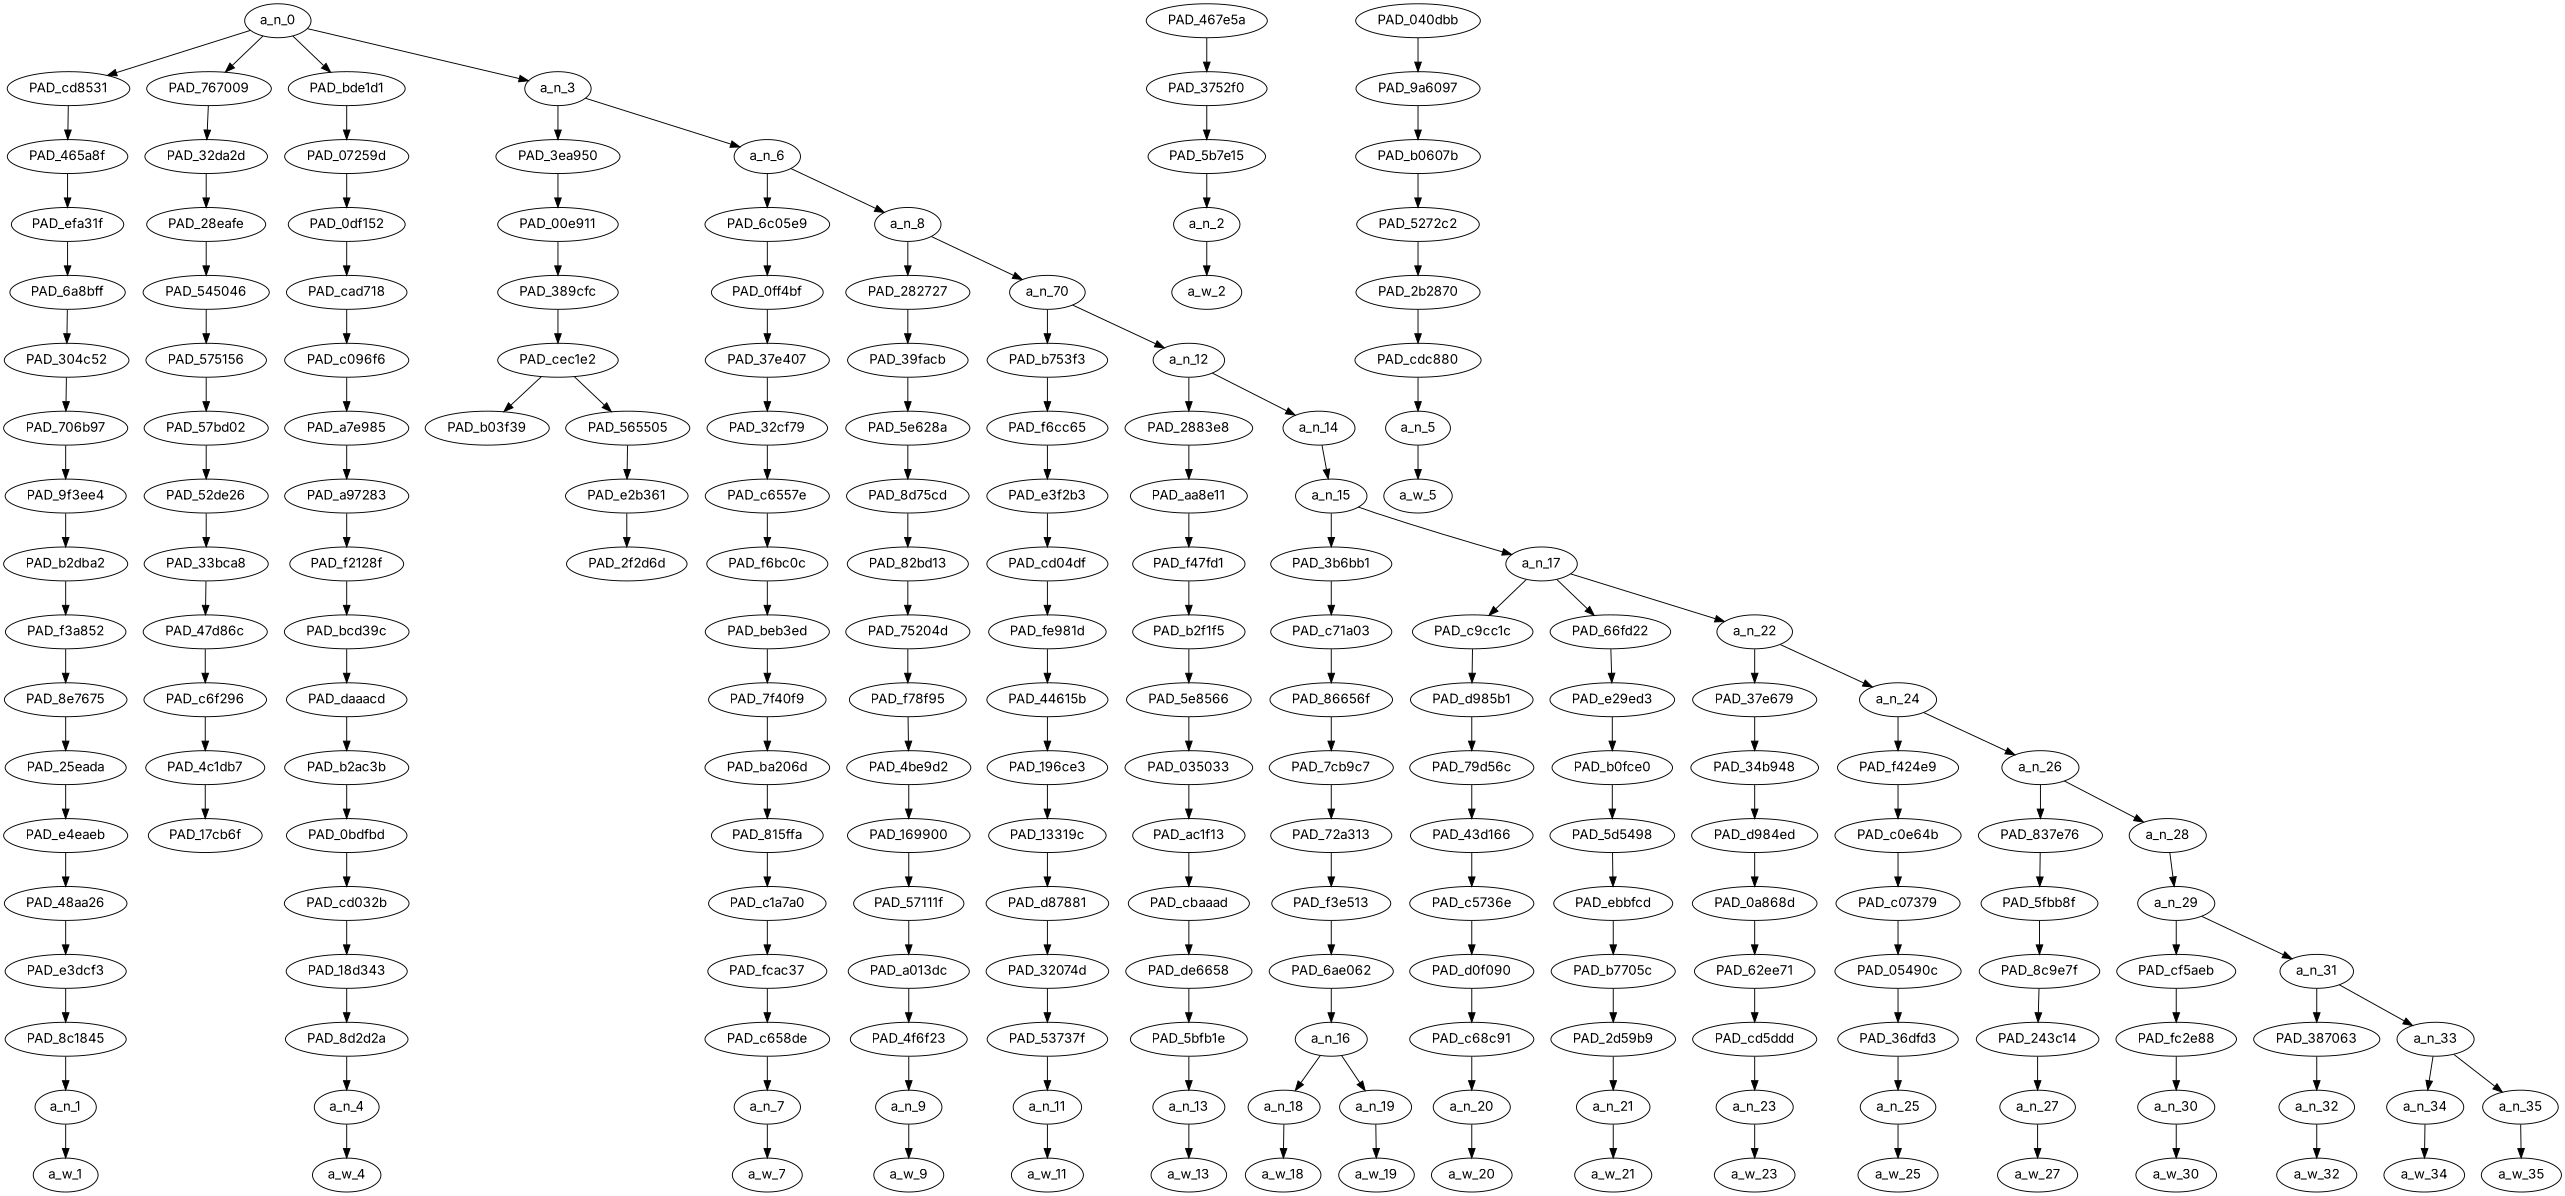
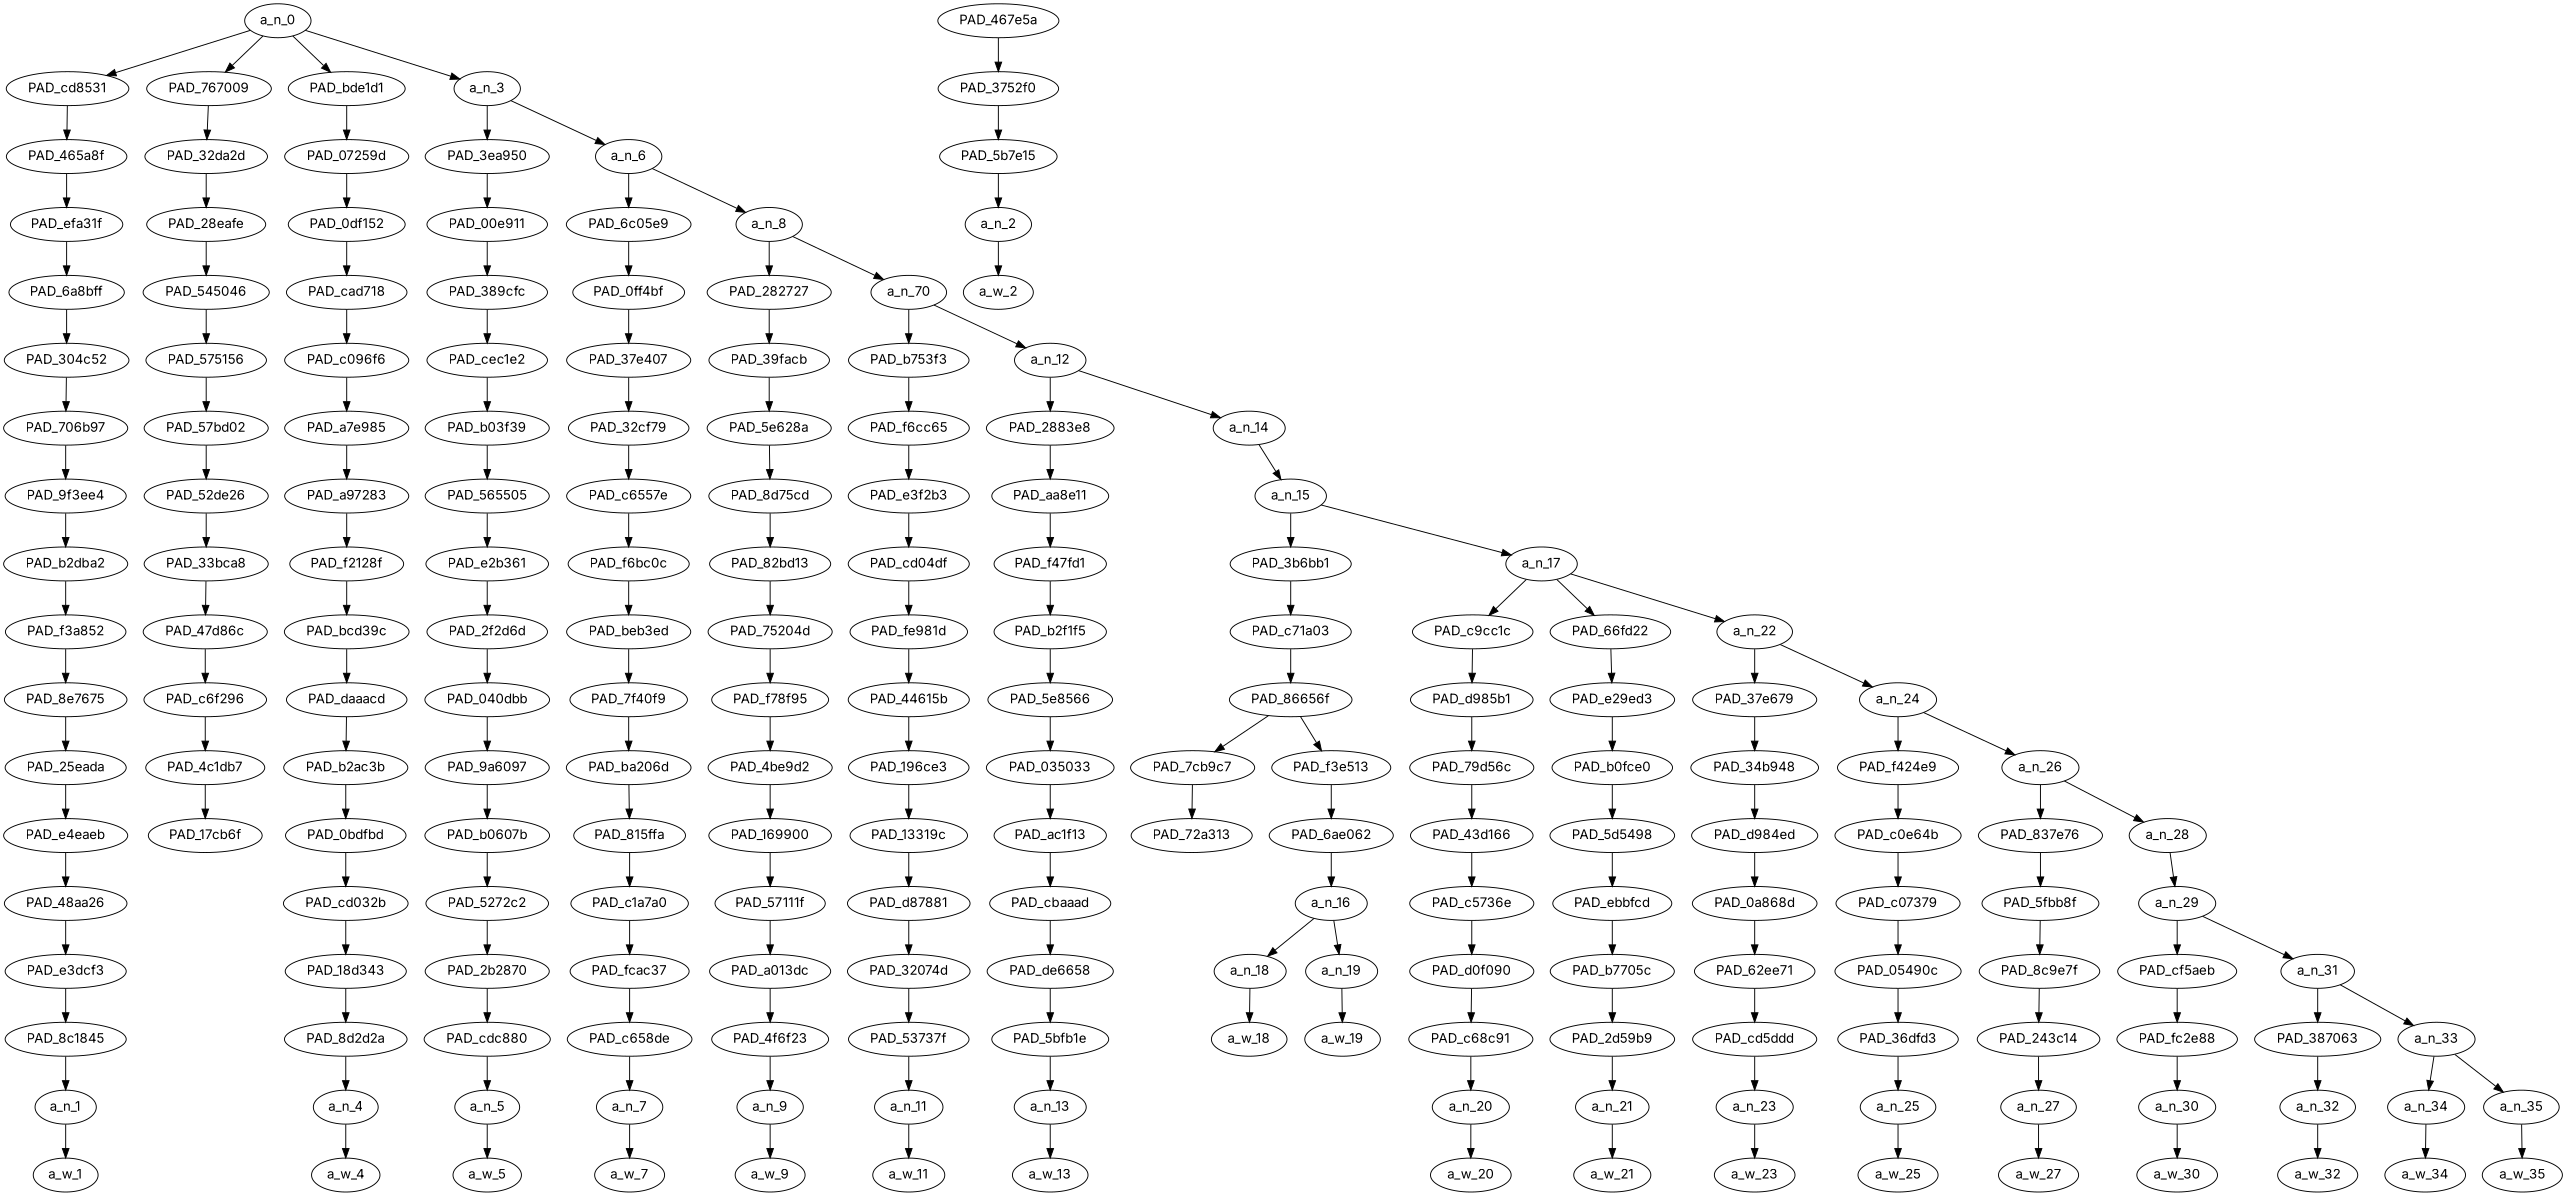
edge "PAD_cec1e2" -> "PAD_565505": now "PAD_b03f39" -> "PAD_565505"
edge "PAD_2f2d6d" -> "PAD_040dbb": added
edge "PAD_72a313" -> "PAD_f3e513": now "PAD_86656f" -> "PAD_f3e513"
